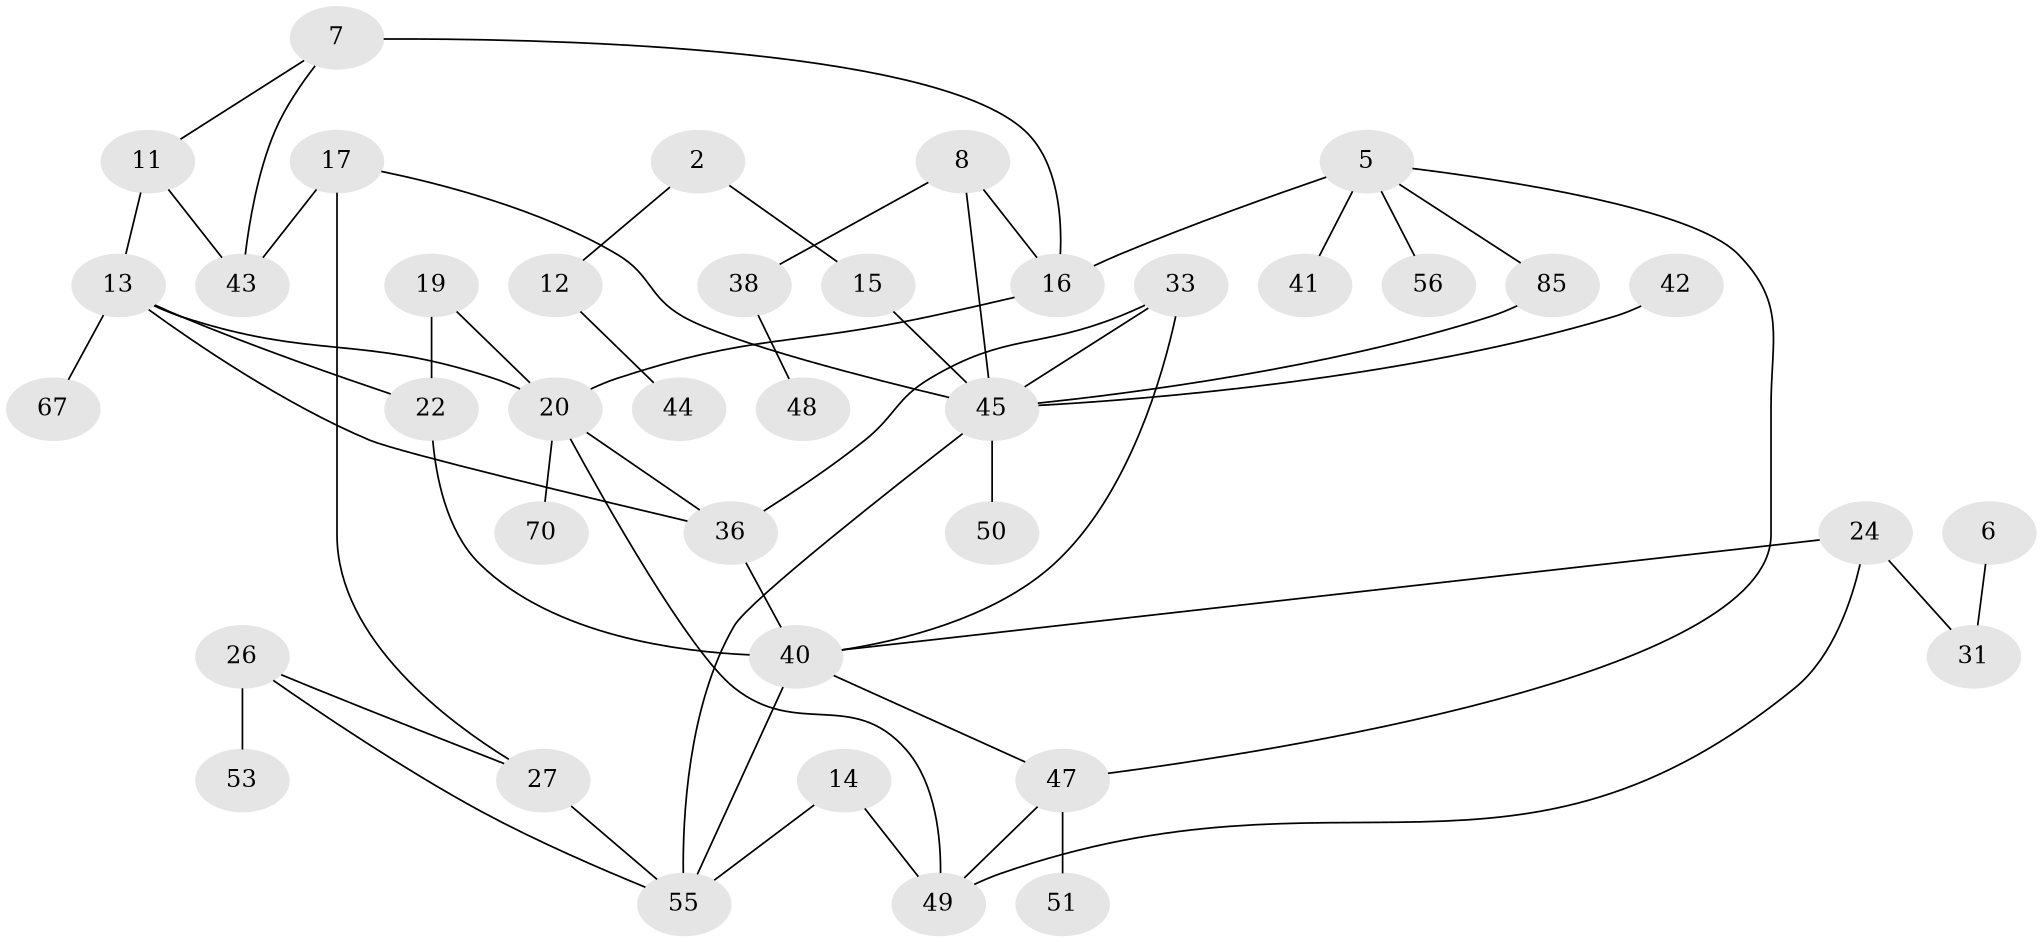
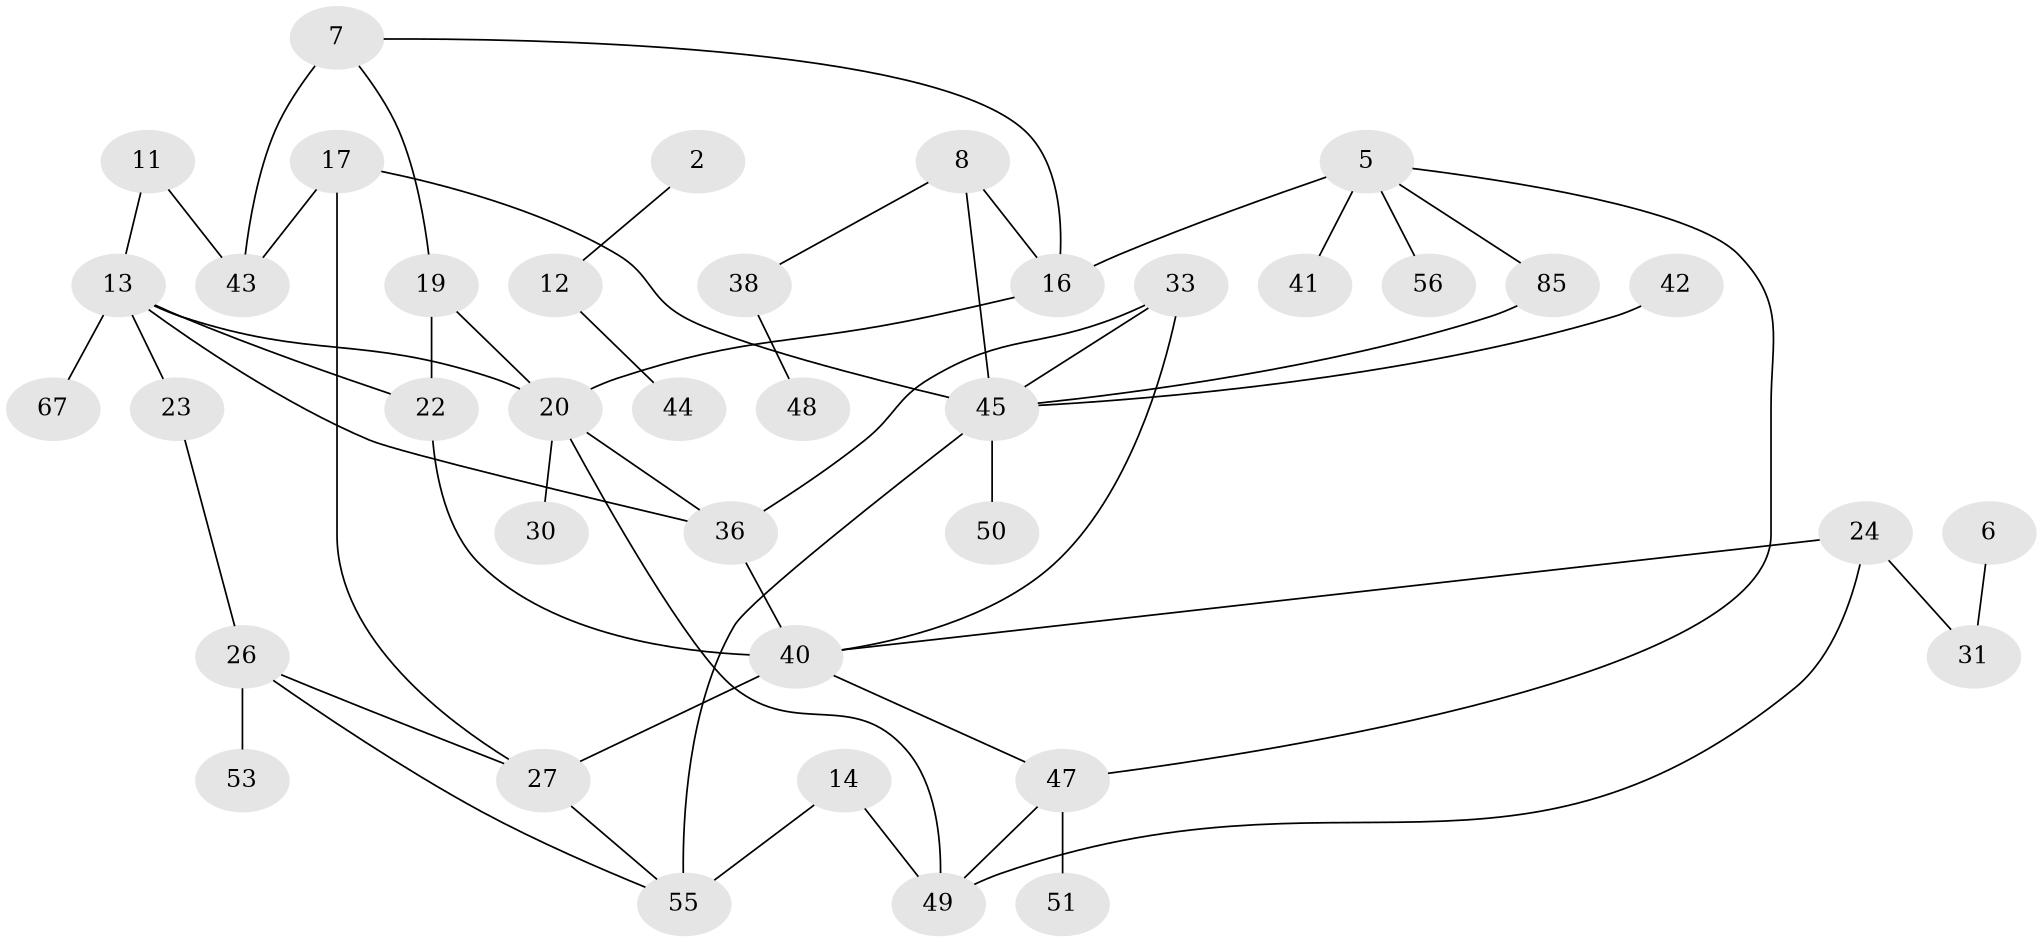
edge "7" -- "11": now "7" -- "19"
node "15": removed
node "23": added
node "70": label "70" -> "30"
edge "40" -- "55": now "40" -- "27"
